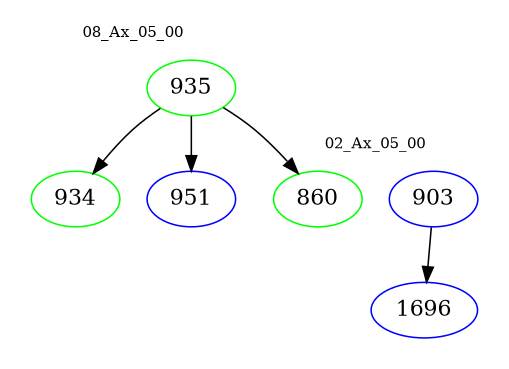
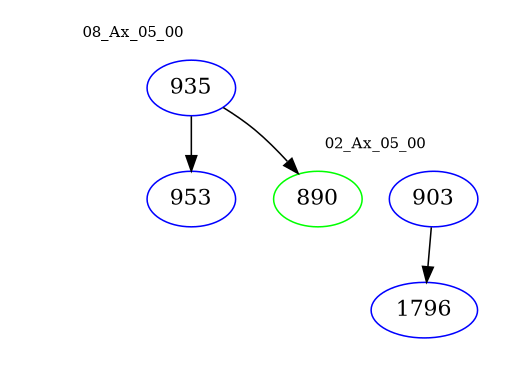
node "935": color green -> blue
node "934": removed
node "951": label "951" -> "953"
node "860": label "860" -> "890"
node "1696": label "1696" -> "1796"
